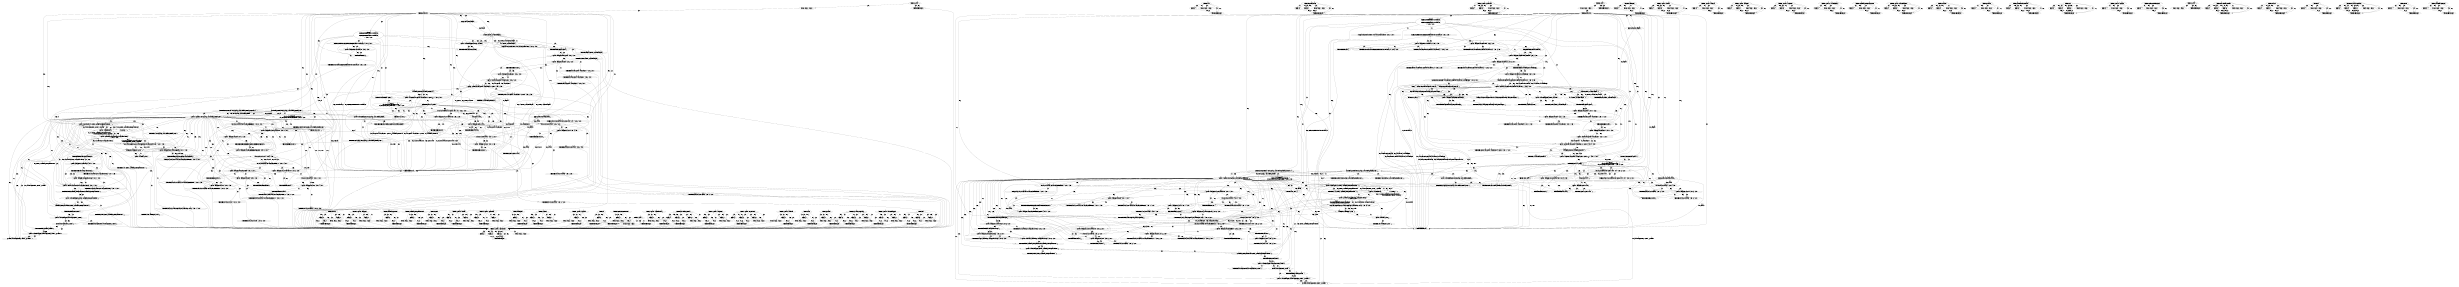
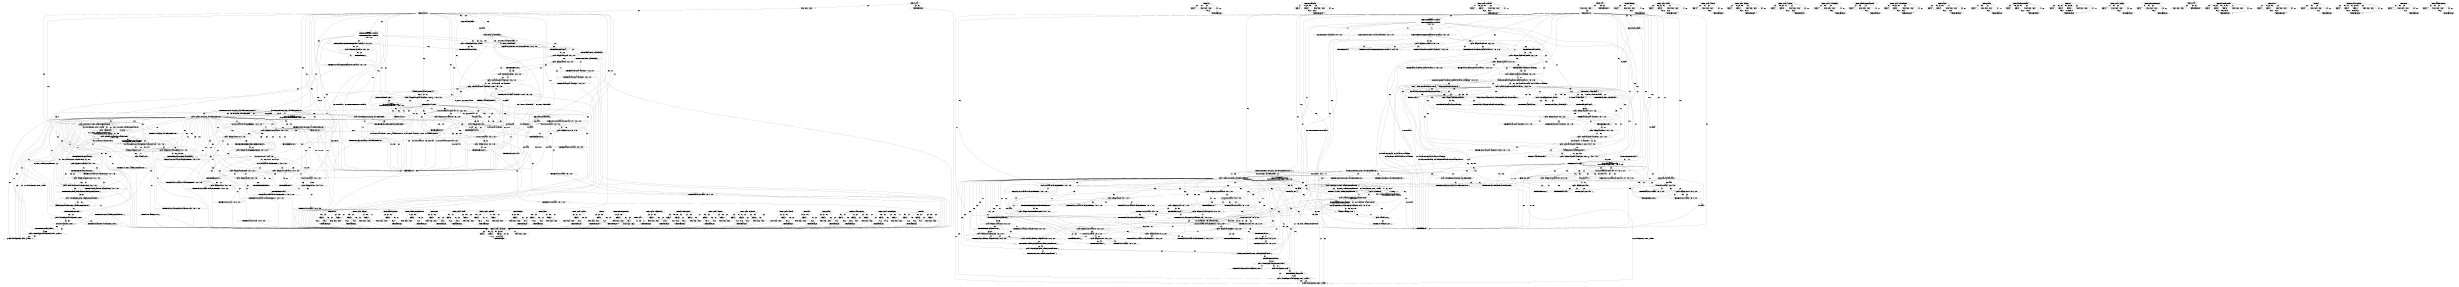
node "<(LOCAL,FileSystemURL url: FileSystemURL)<SUB>10</SUB>>": added
